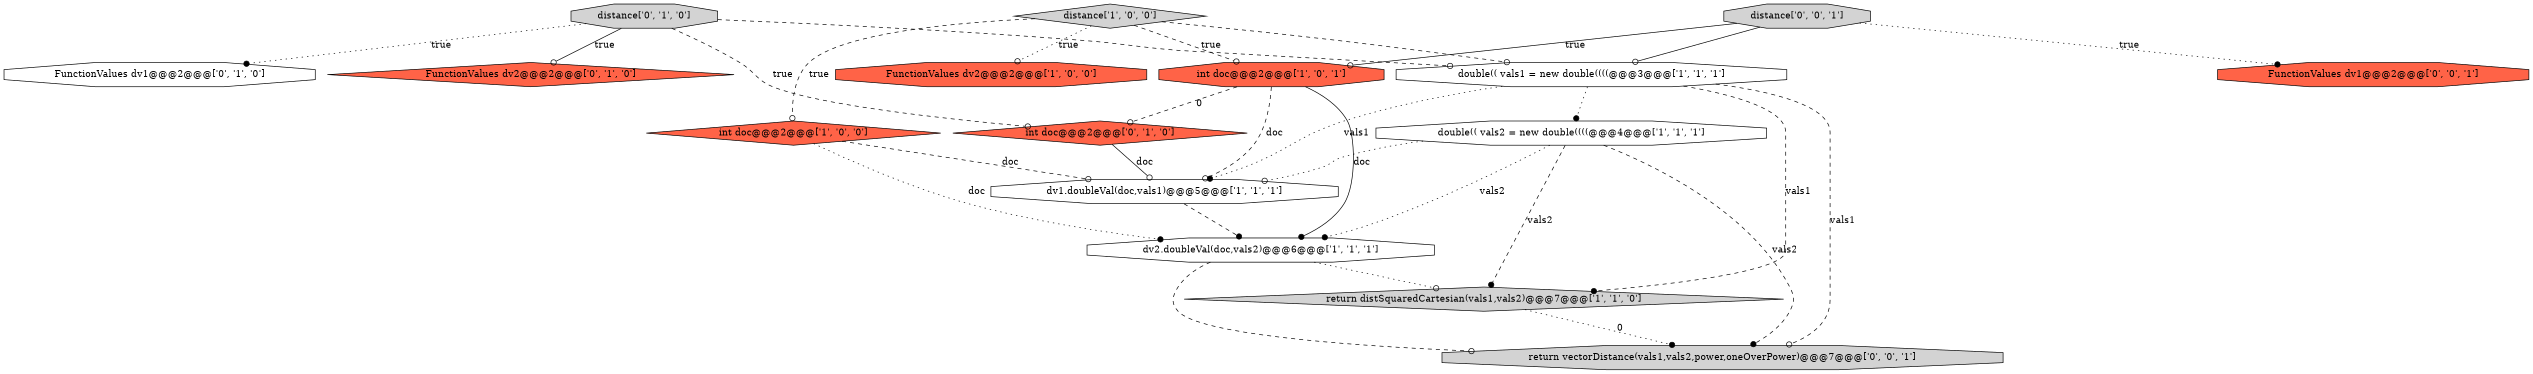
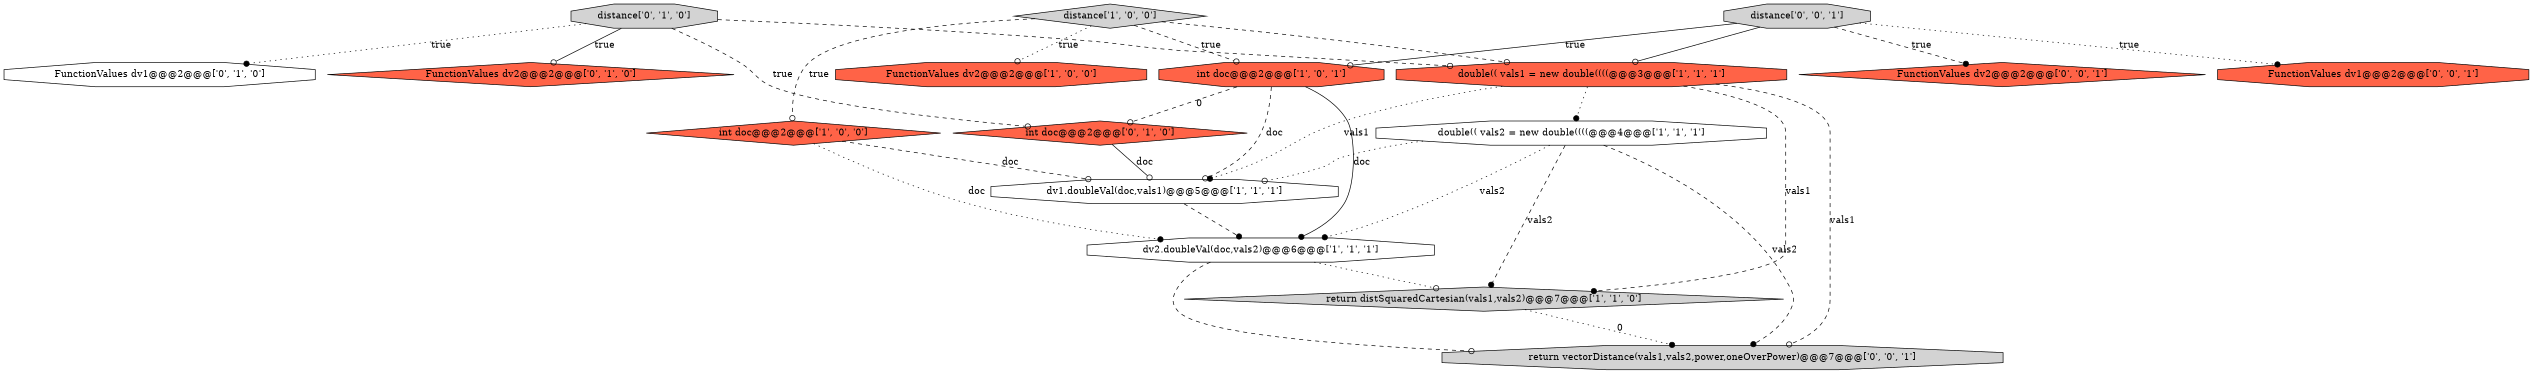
node "double(( vals1 = new double((((@@@3@@@['1', '1', '1']": fillcolor white -> tomato
node "FunctionValues dv2@@@2@@@['0', '0', '1']": added
